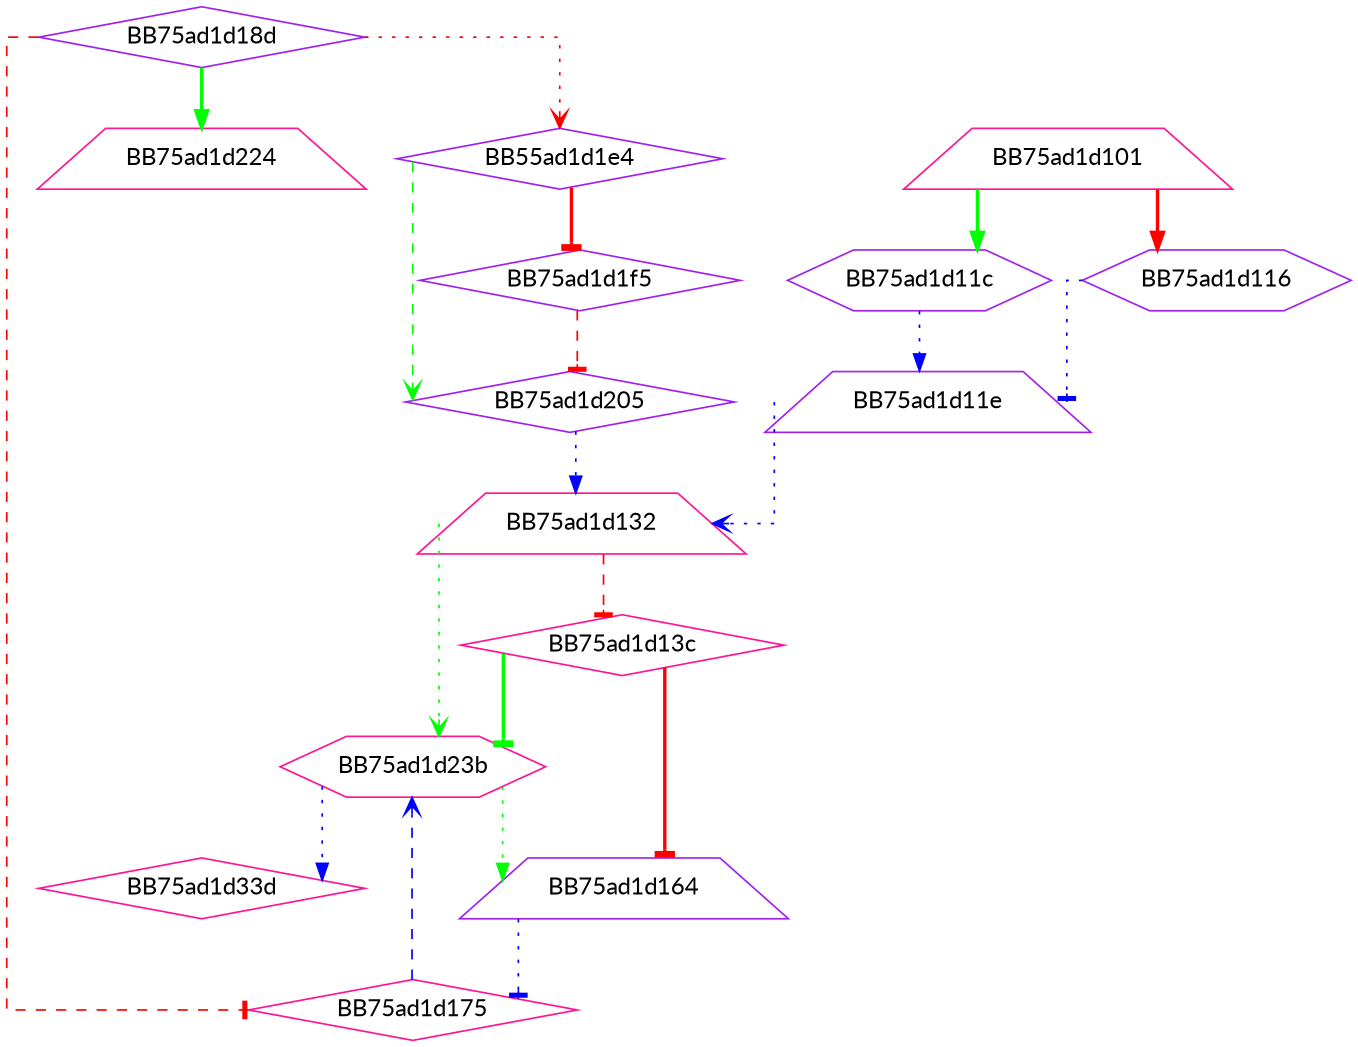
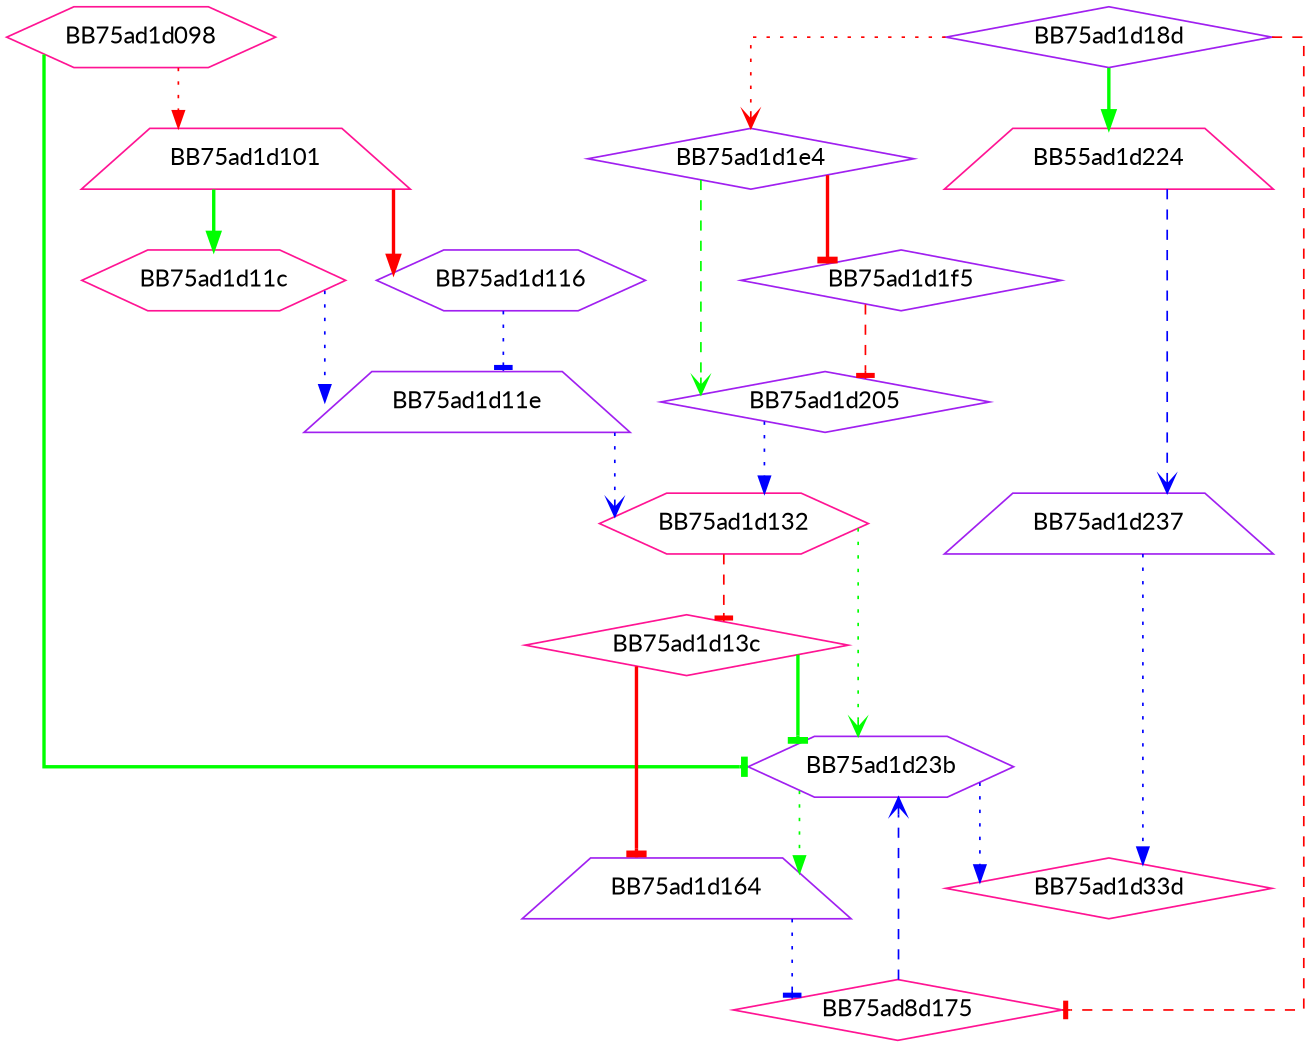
node "BB75ad1d098": added
node "BB75ad1d224": label "BB75ad1d224" -> "BB55ad1d224"
node "BB55ad1d1e4": label "BB55ad1d1e4" -> "BB75ad1d1e4"
node "BB75ad1d11c": color purple -> deeppink
node "BB75ad1d132": shape trapezium -> hexagon
node "BB75ad1d237": added
node "BB75ad1d23b": color deeppink -> purple
node "BB75ad1d175": label "BB75ad1d175" -> "BB75ad8d175"
